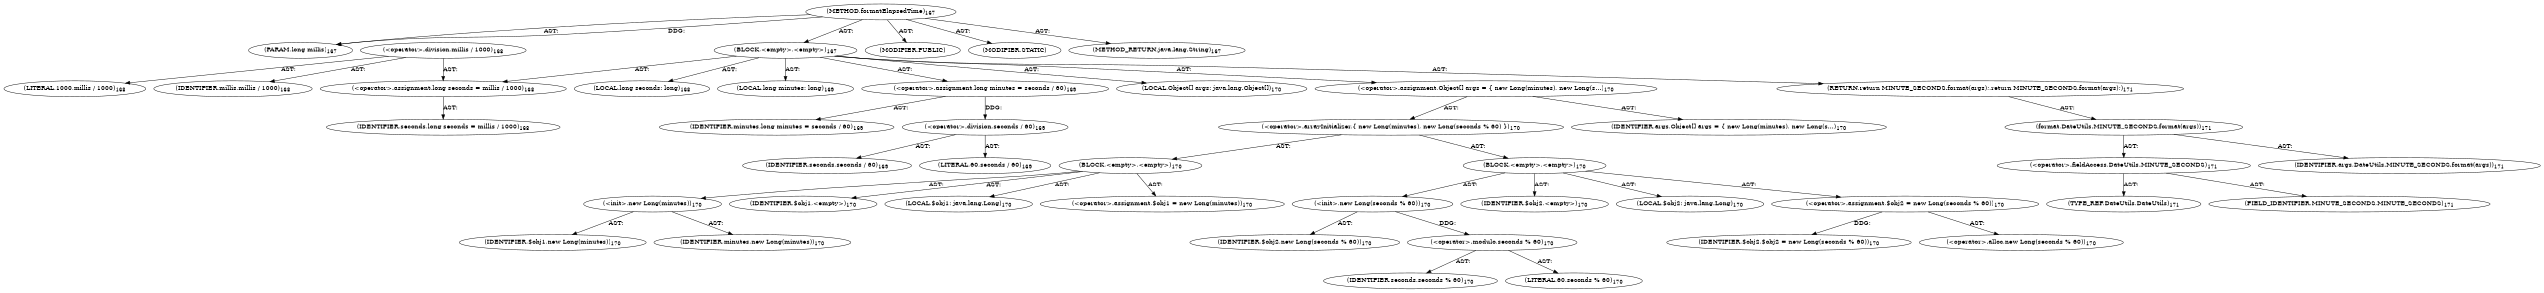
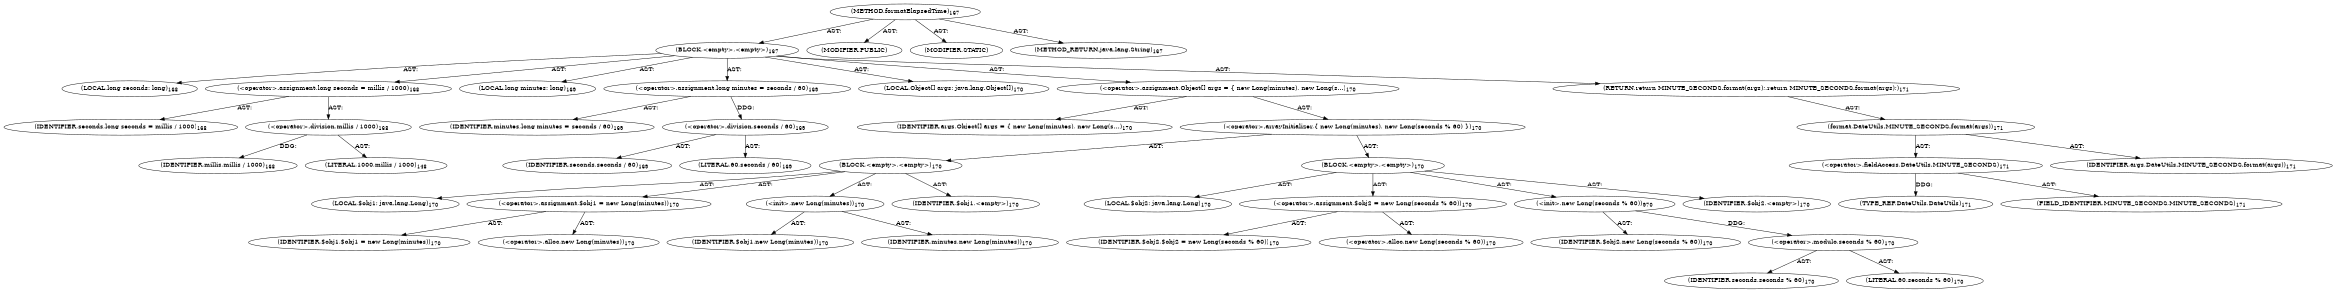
node "(PARAM,long millis)": removed
edge "(<operator>.division,millis / 1000)" -> "(<operator>.assignment,long seconds = millis / 1000)": reversed
edge "(<operator>.division,millis / 1000)" -> "(IDENTIFIER,millis,millis / 1000)": label "AST: " -> "DDG: "
node "(LITERAL,1000,millis / 1000)": text "168" -> "148"
edge "(<operator>.fieldAccess,DateUtils.MINUTE_SECONDS)" -> "(TYPE_REF,DateUtils,DateUtils)": label "AST: " -> "DDG: "
node "(<init>,new Long(seconds % 60))": text "170" -> "970"
edge "(<operator>.assignment,$obj2 = new Long(seconds % 60))" -> "(IDENTIFIER,$obj2,$obj2 = new Long(seconds % 60))": label "DDG: " -> "AST: "
node "(IDENTIFIER,$obj1,$obj1 = new Long(minutes))": added
node "(<operator>.alloc,new Long(minutes))": added
